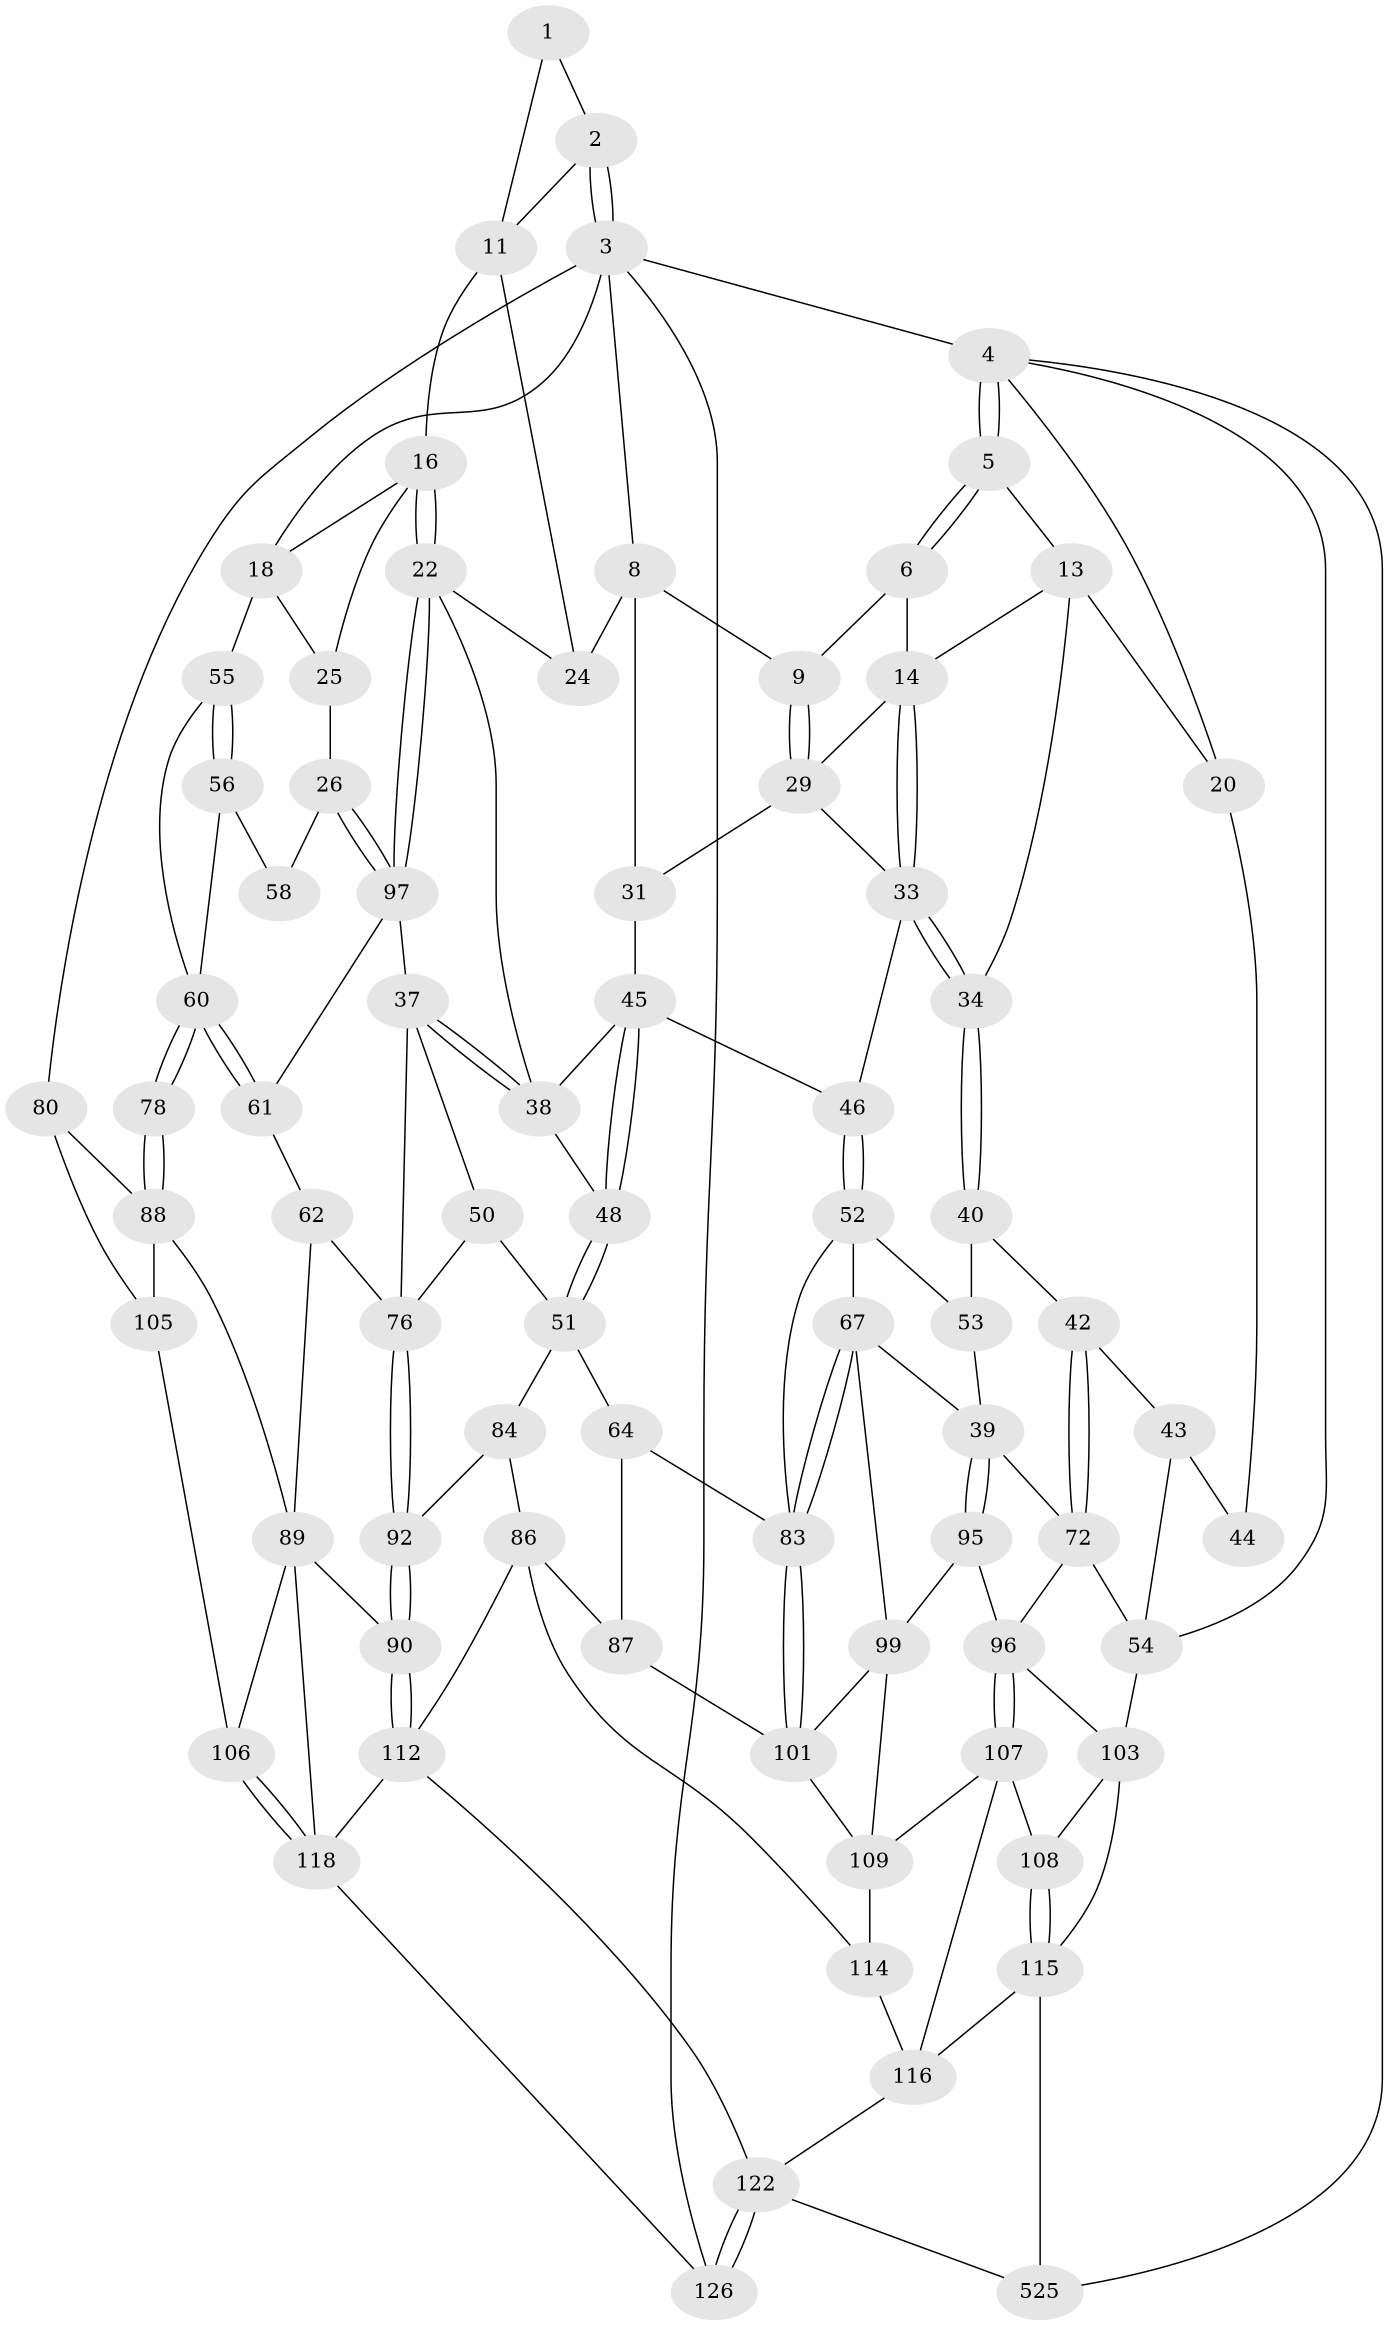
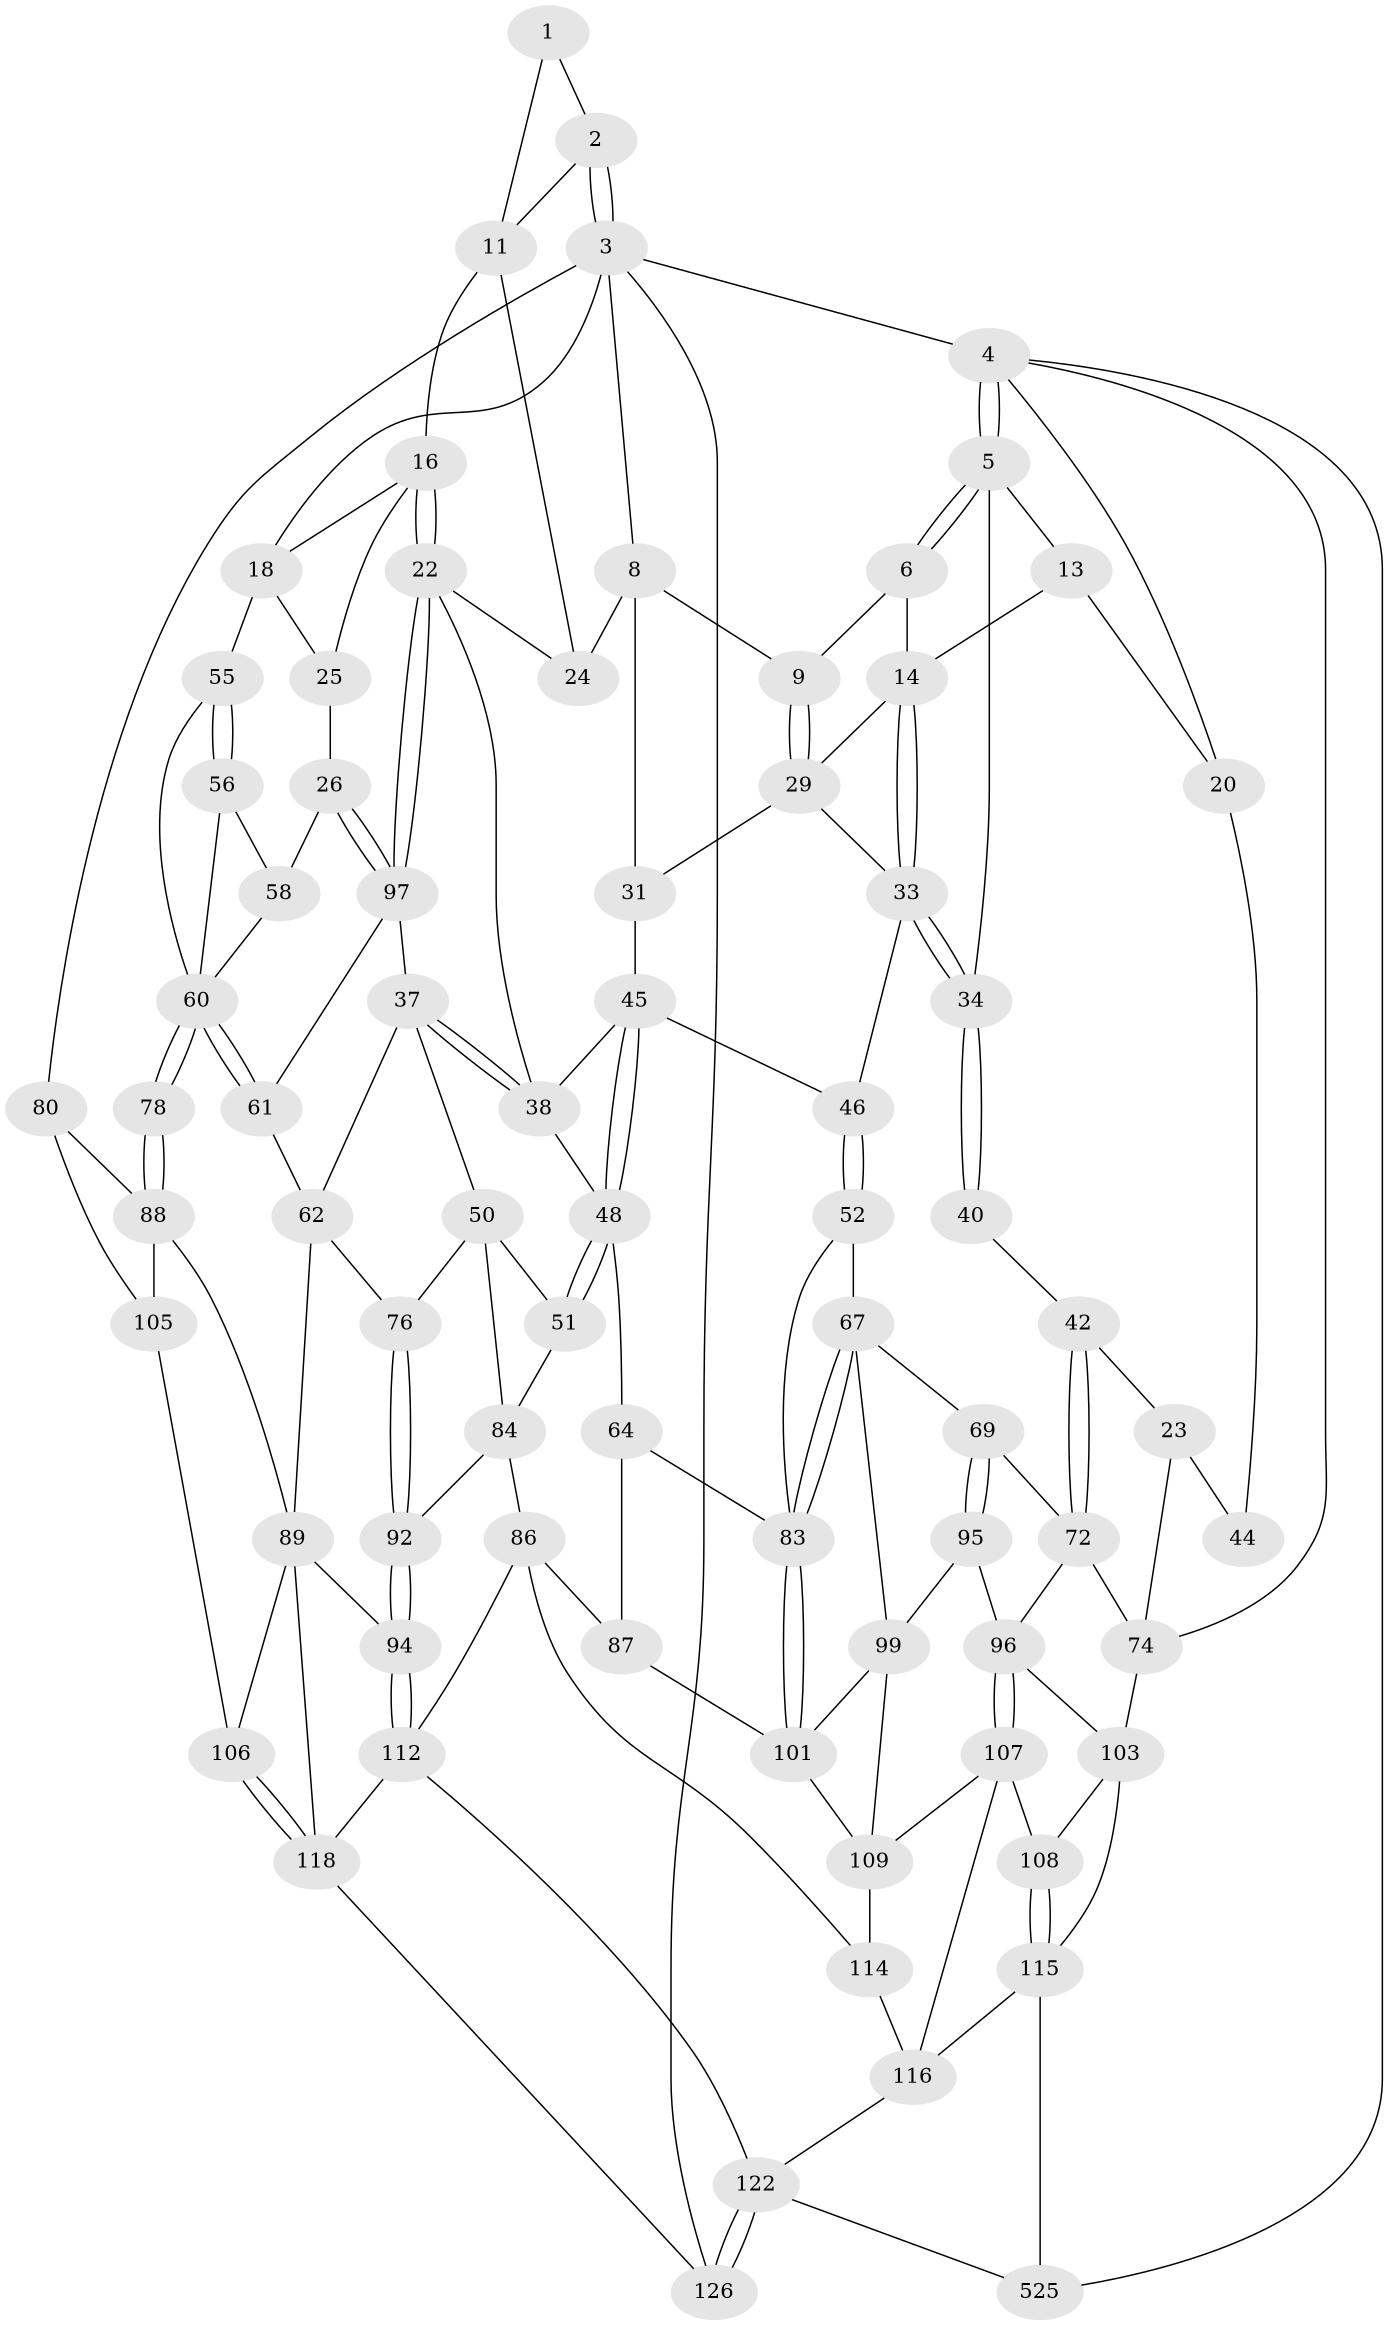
edge "13" -- "34": now "5" -- "34"
edge "58" -- "60": added
edge "37" -- "76": now "37" -- "62"
edge "50" -- "84": added
node "53": removed
edge "51" -- "64": now "48" -- "64"
node "39": label "39" -> "69"
node "43": label "43" -> "23"
node "90": label "90" -> "94"
node "54": label "54" -> "74"
